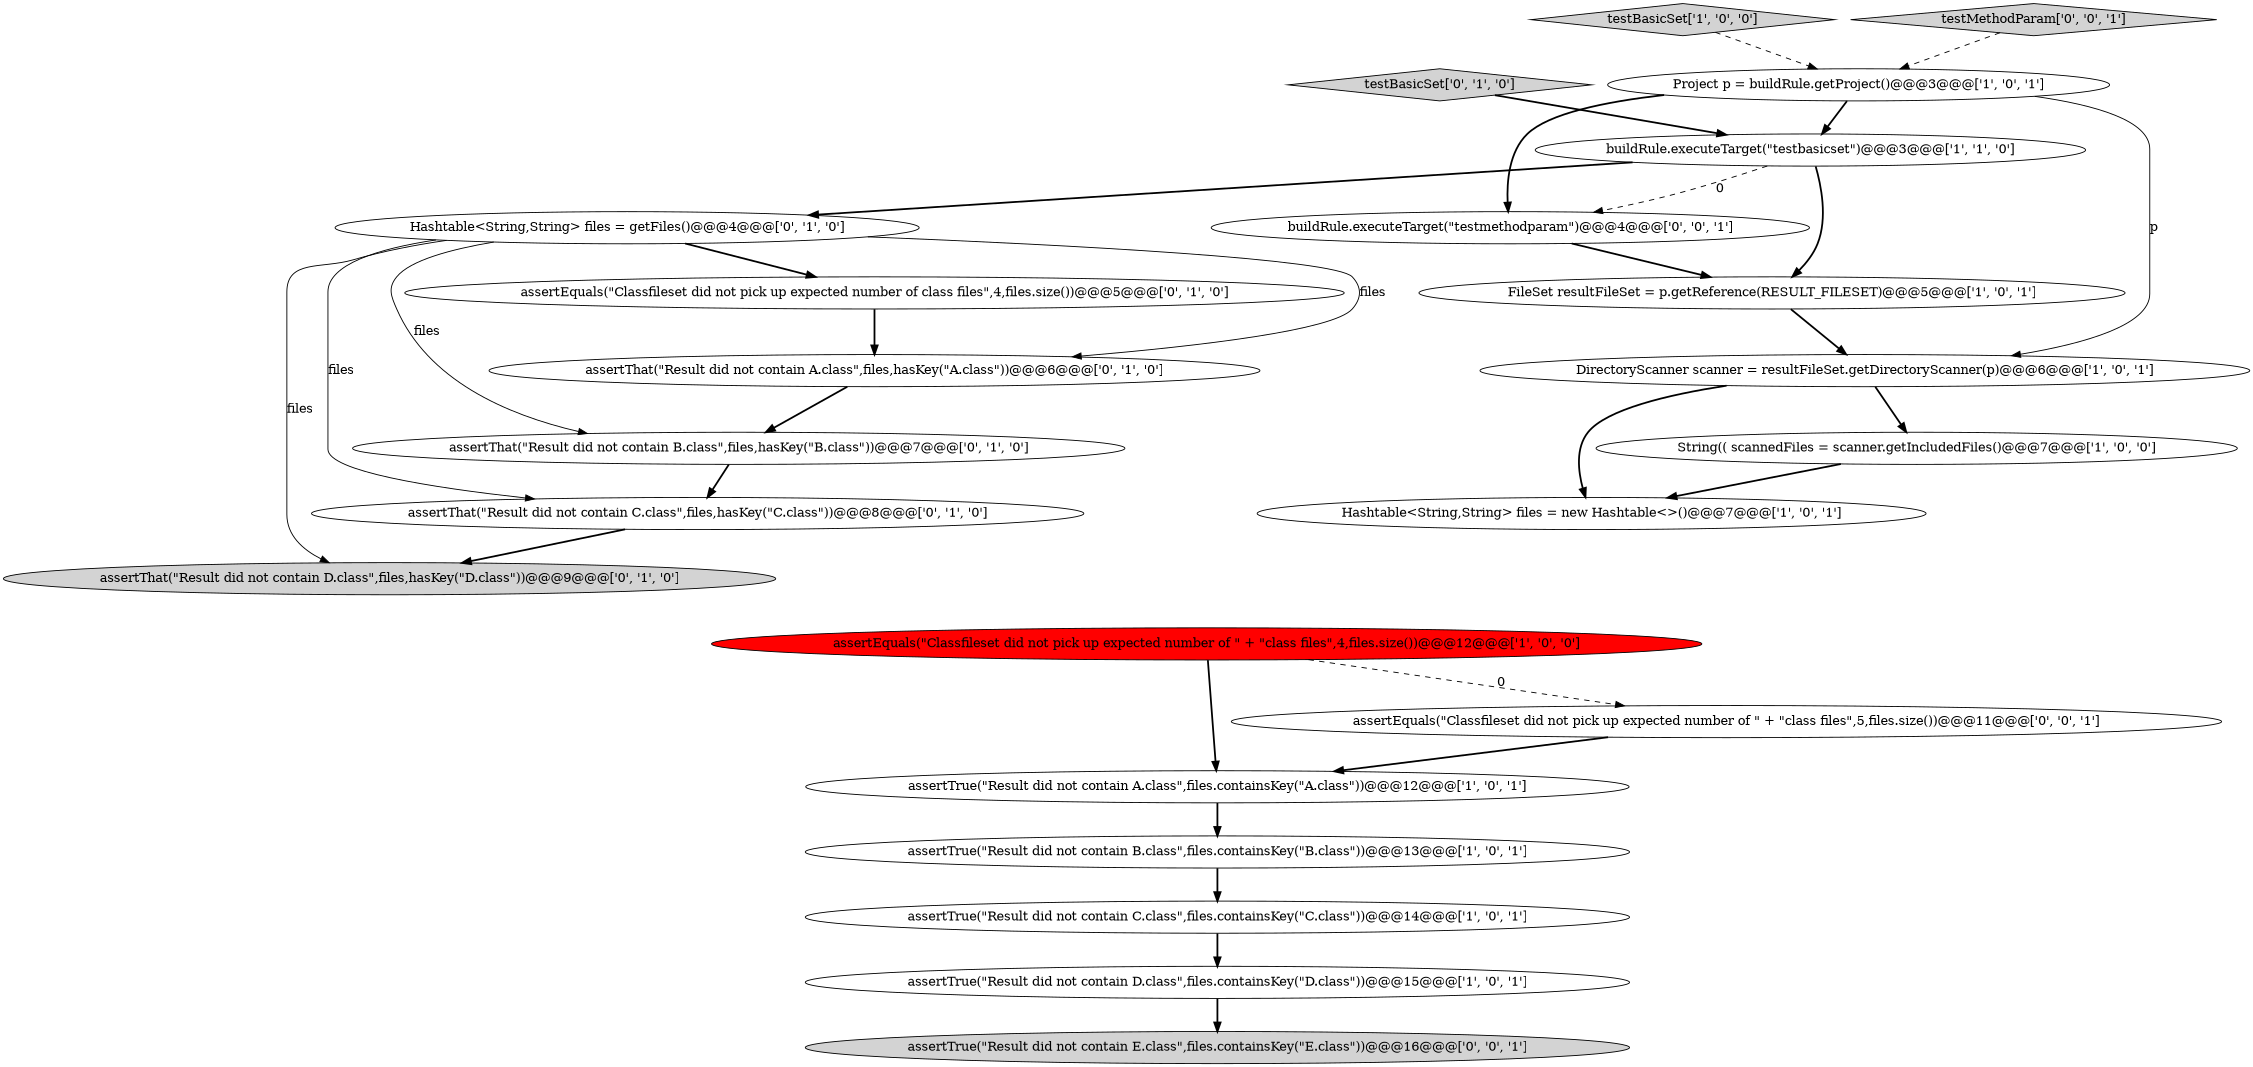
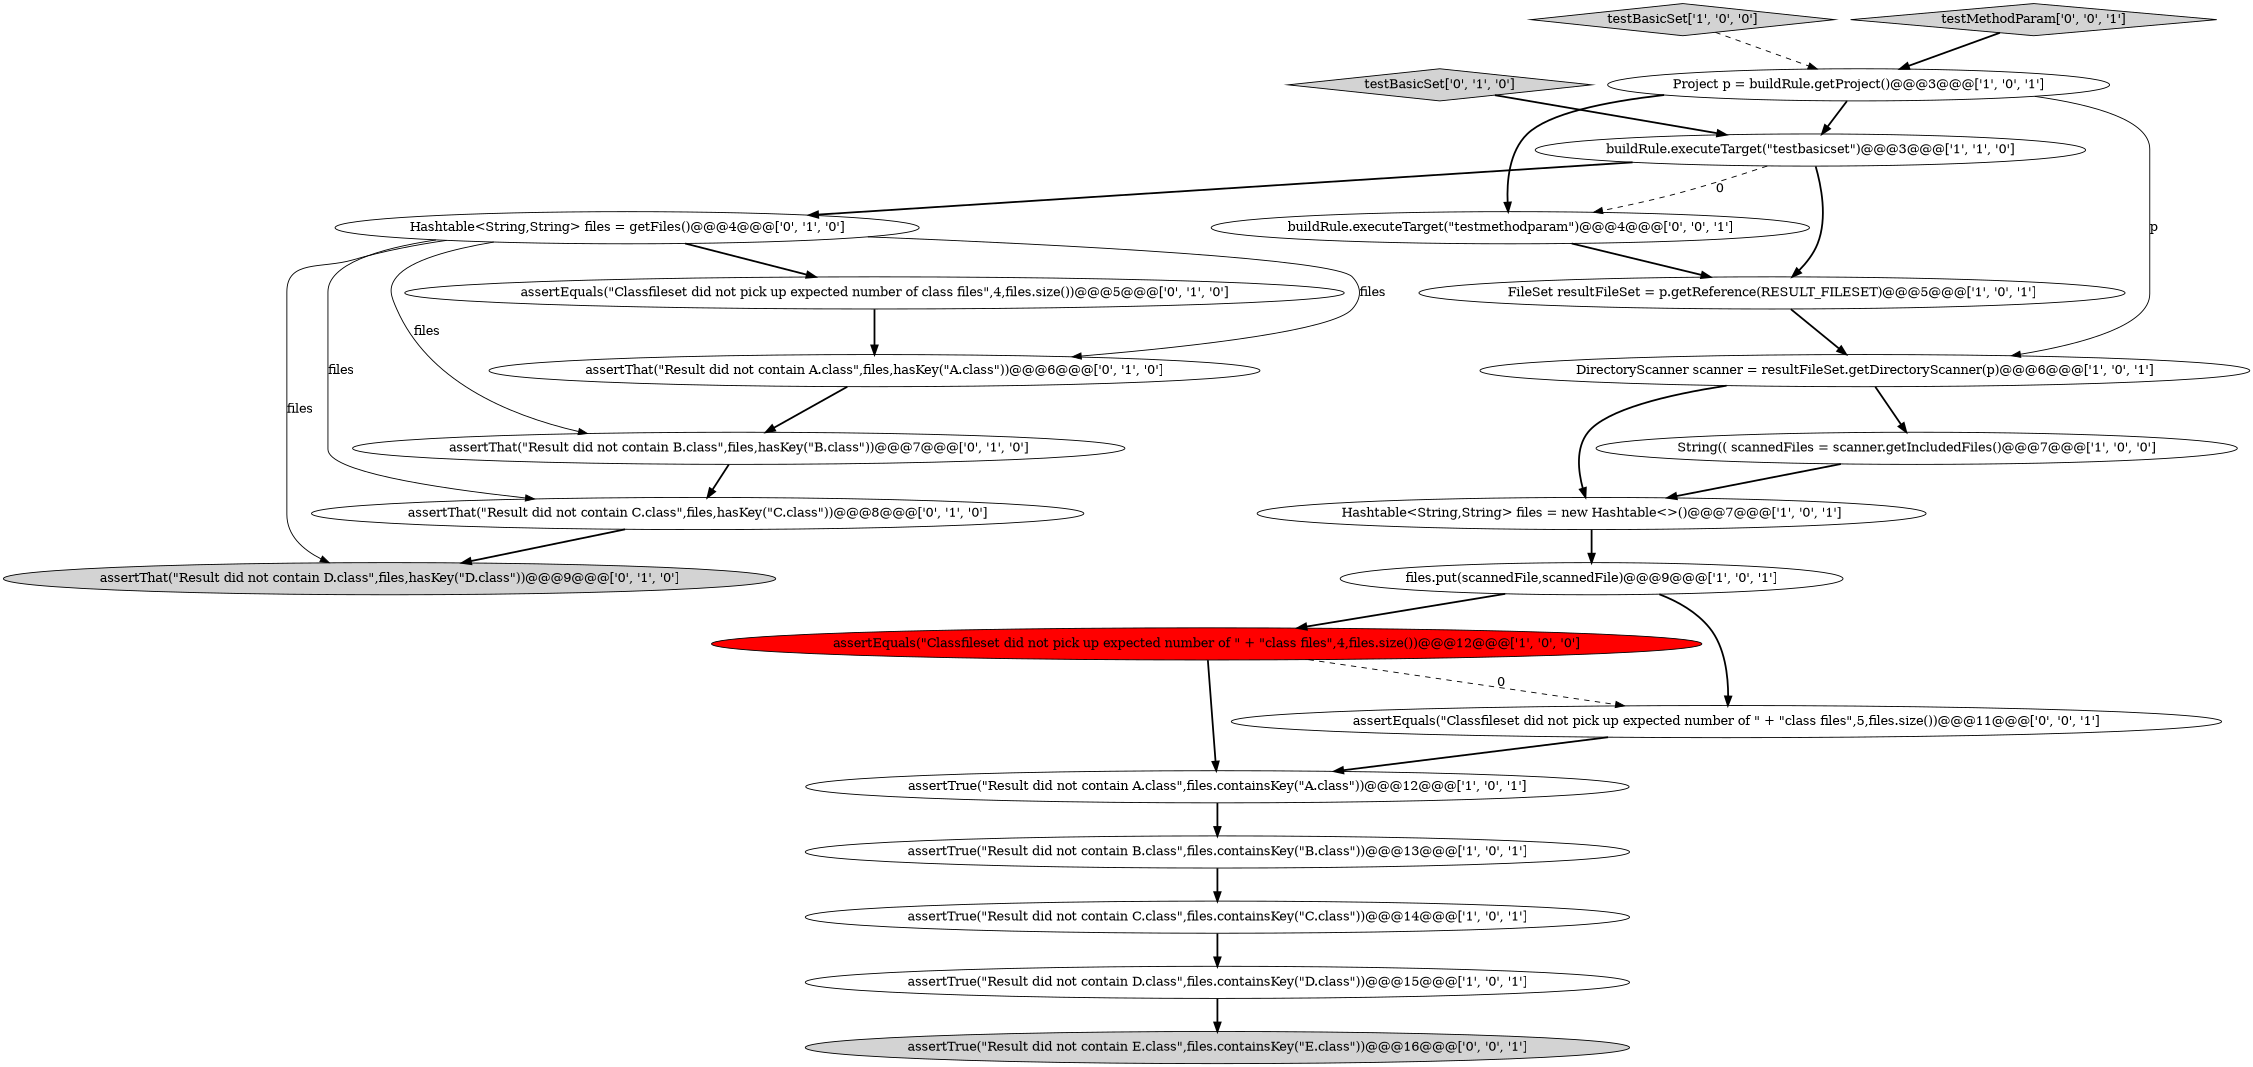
edge "testMethodParam['0', '0', '1']" -> "Project p = buildRule.getProject()@@@3@@@['1', '0', '1']": style dashed -> bold
node "files.put(scannedFile,scannedFile)@@@9@@@['1', '0', '1']": added
